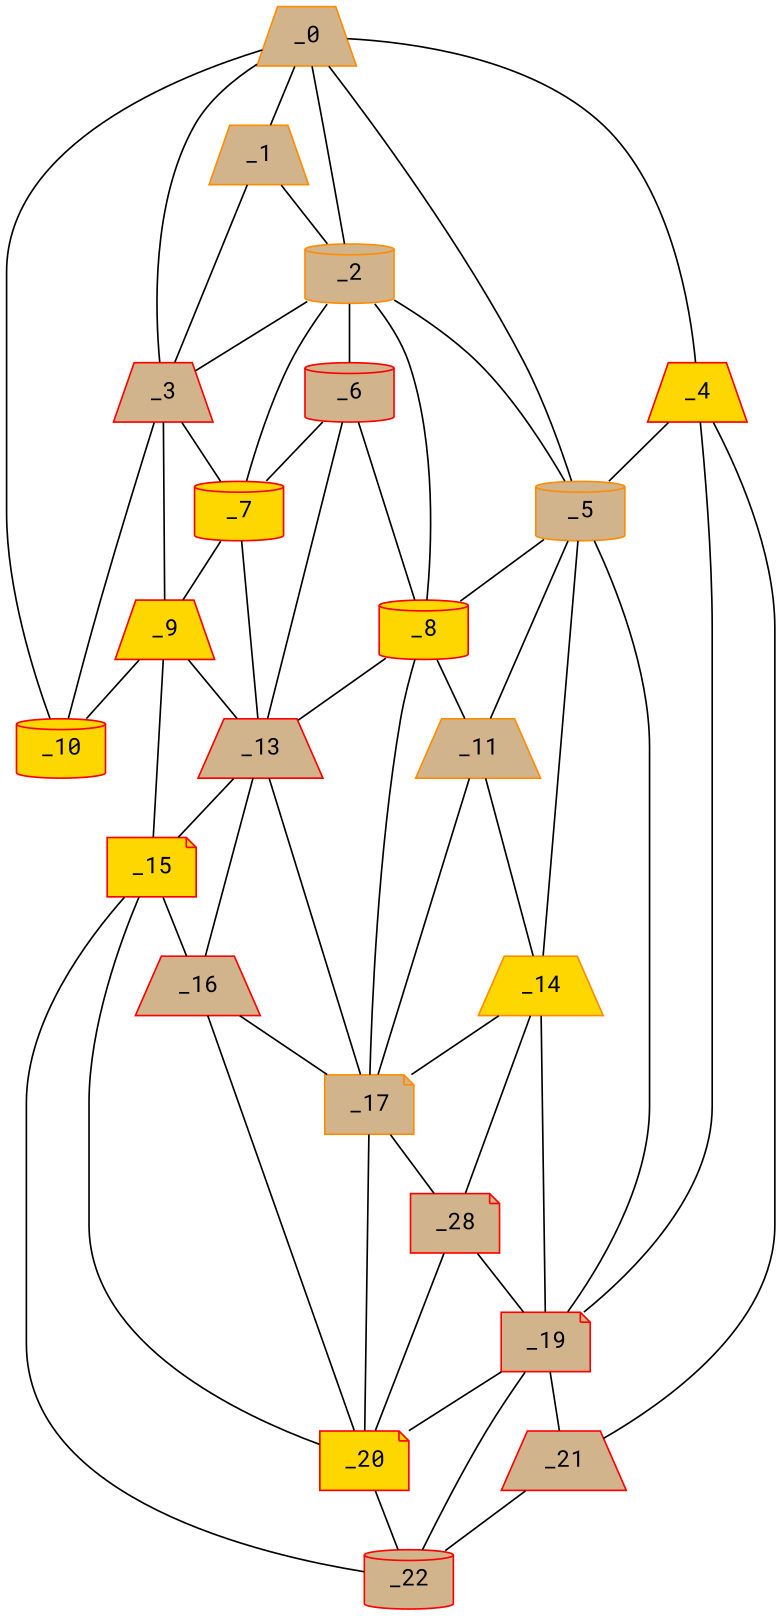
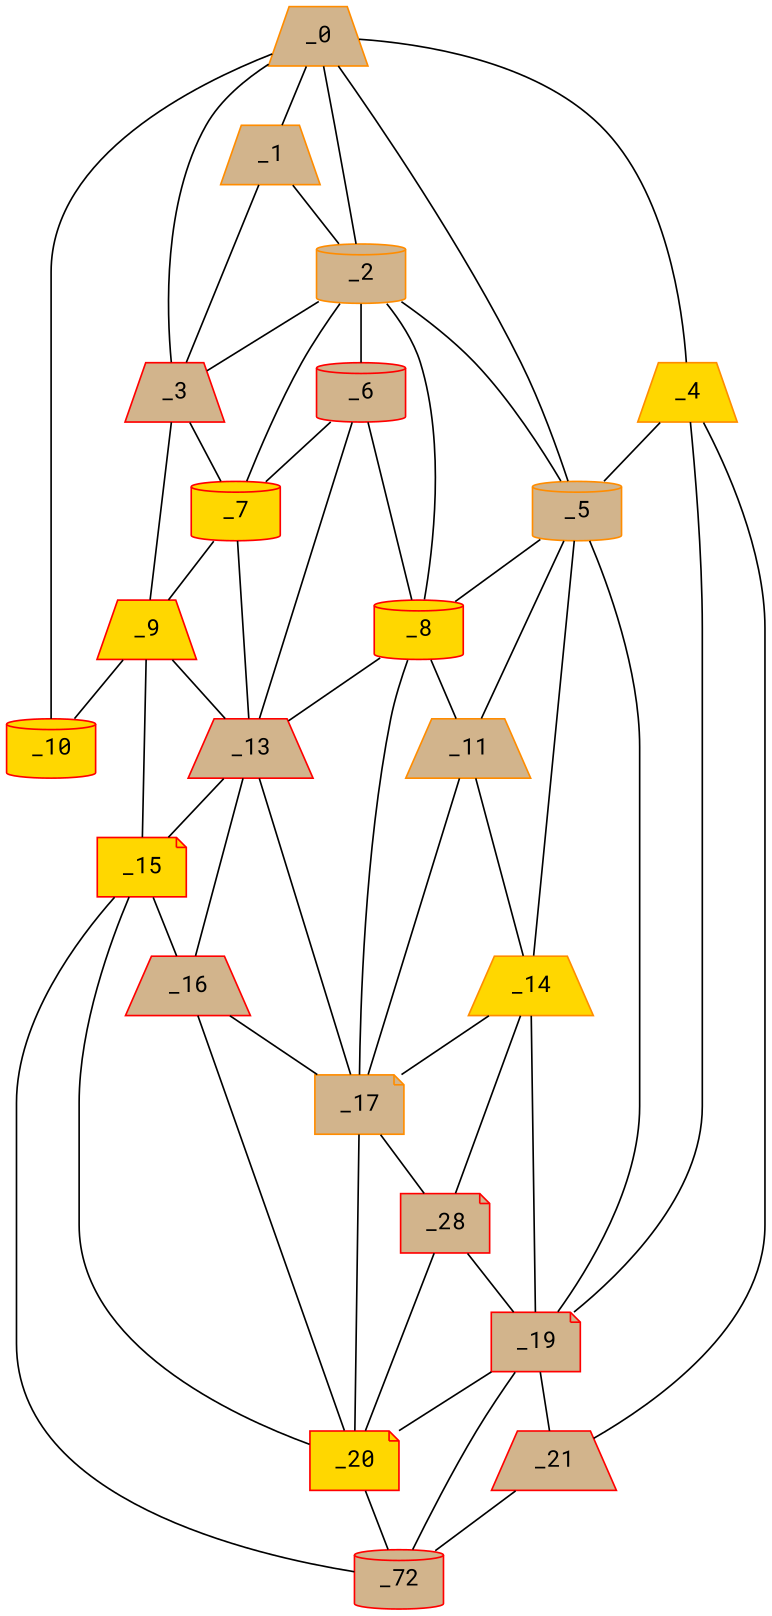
node "_4": color red -> darkorange
edge "_3" -- "_10": removed
node "_22": label "_22" -> "_72"
